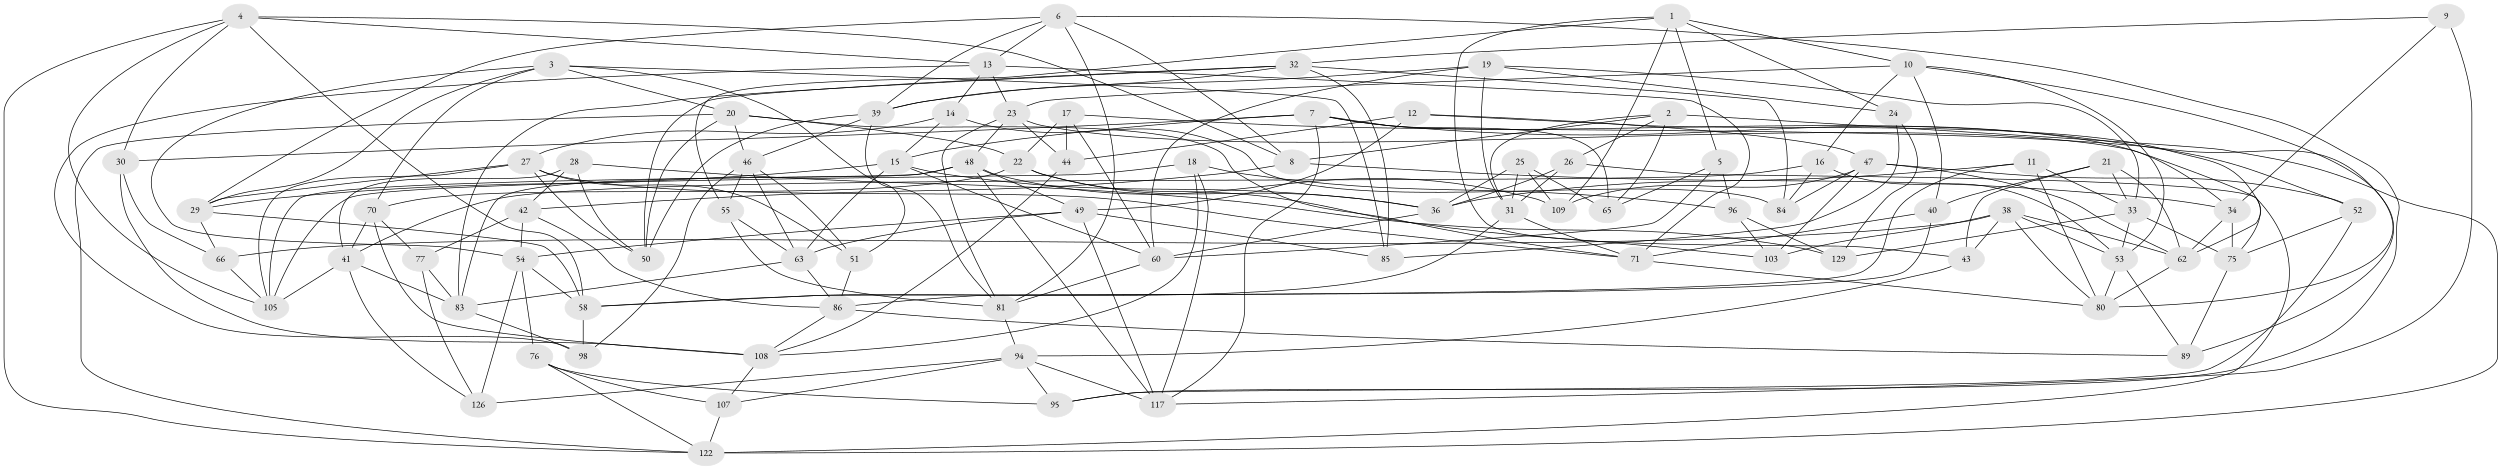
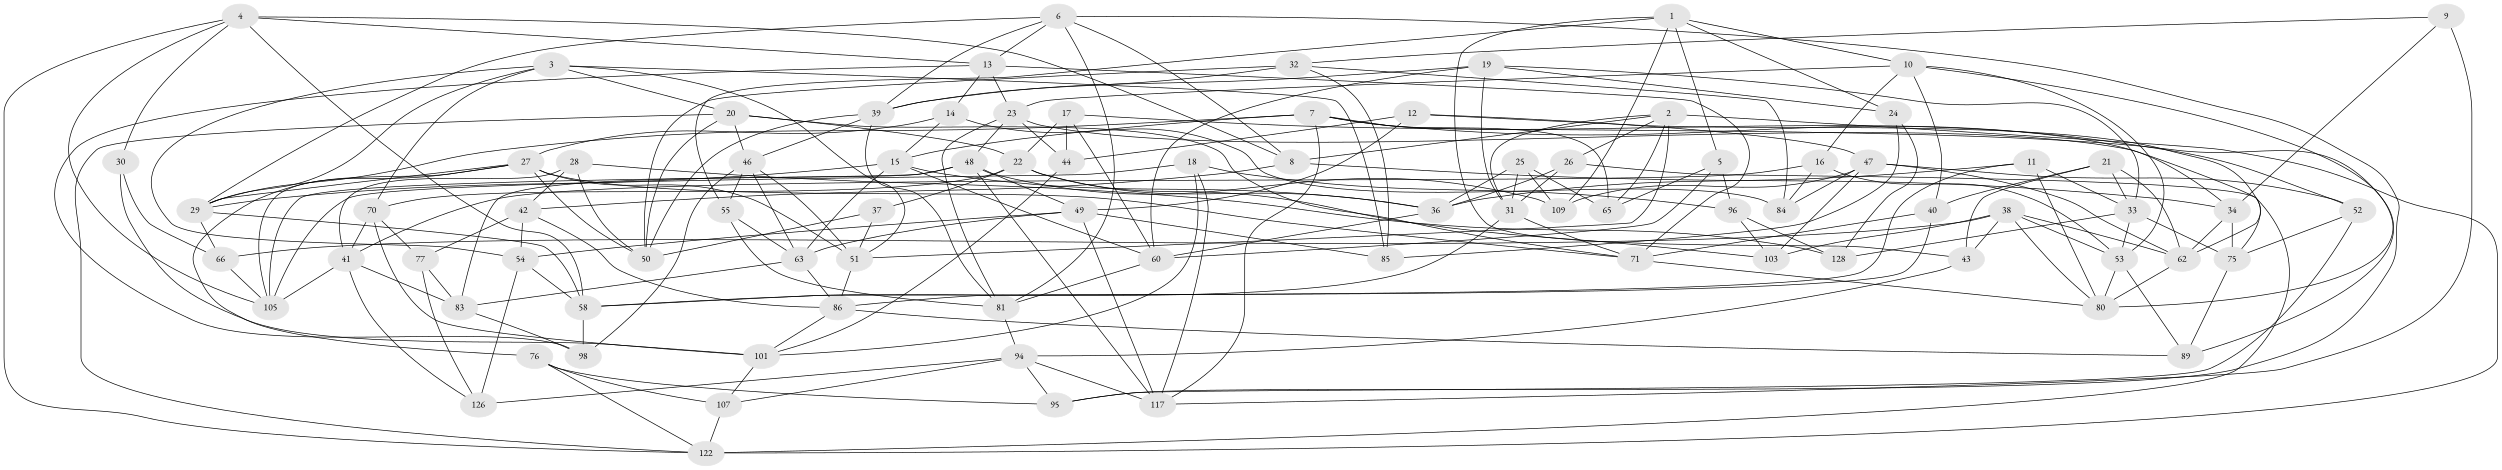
edge "32" -- "83": removed
edge "7" -- "30": now "7" -- "29"
node "37": added
edge "2" -- "51": added
node "129": label "129" -> "128"
edge "54" -- "76": now "27" -- "76"
node "108": label "108" -> "101"
